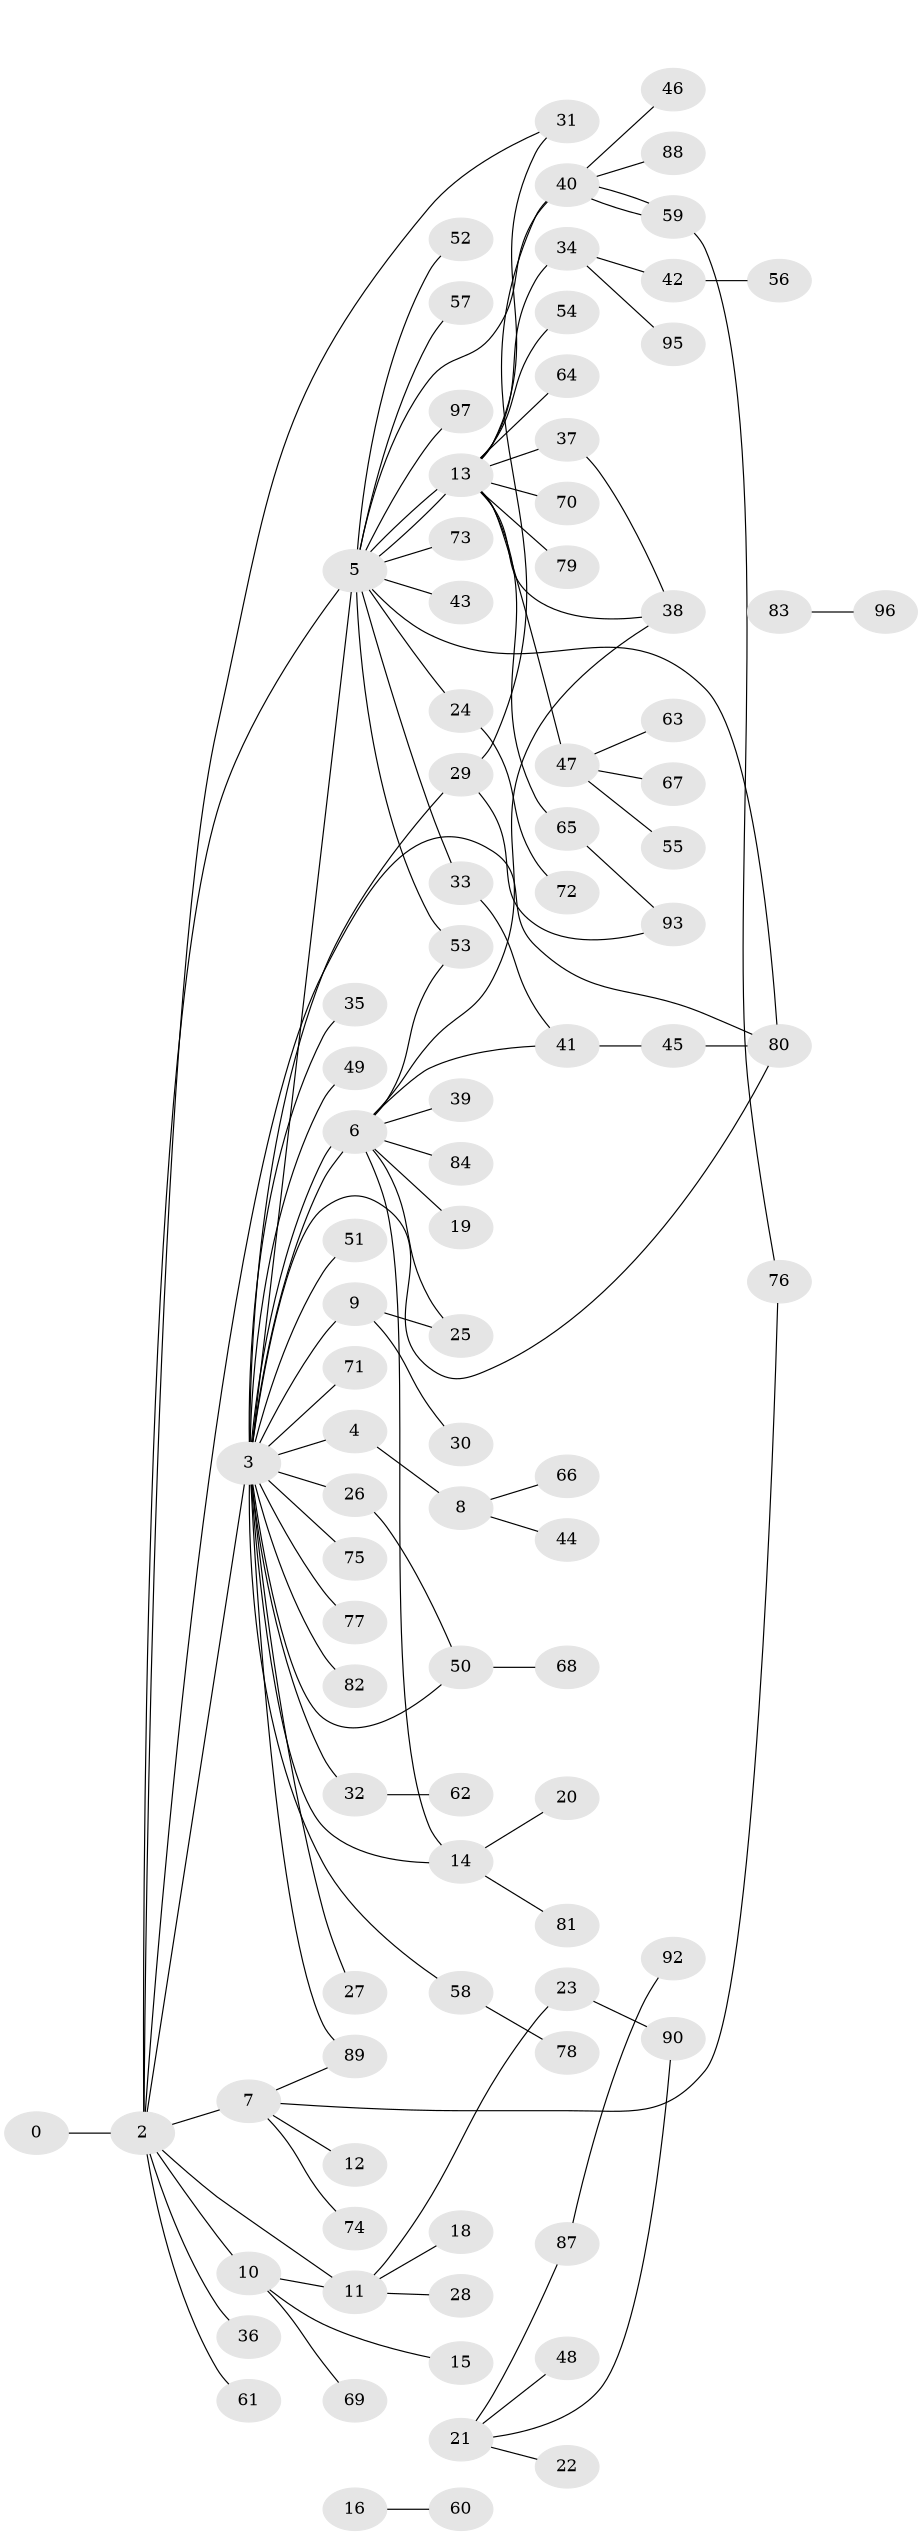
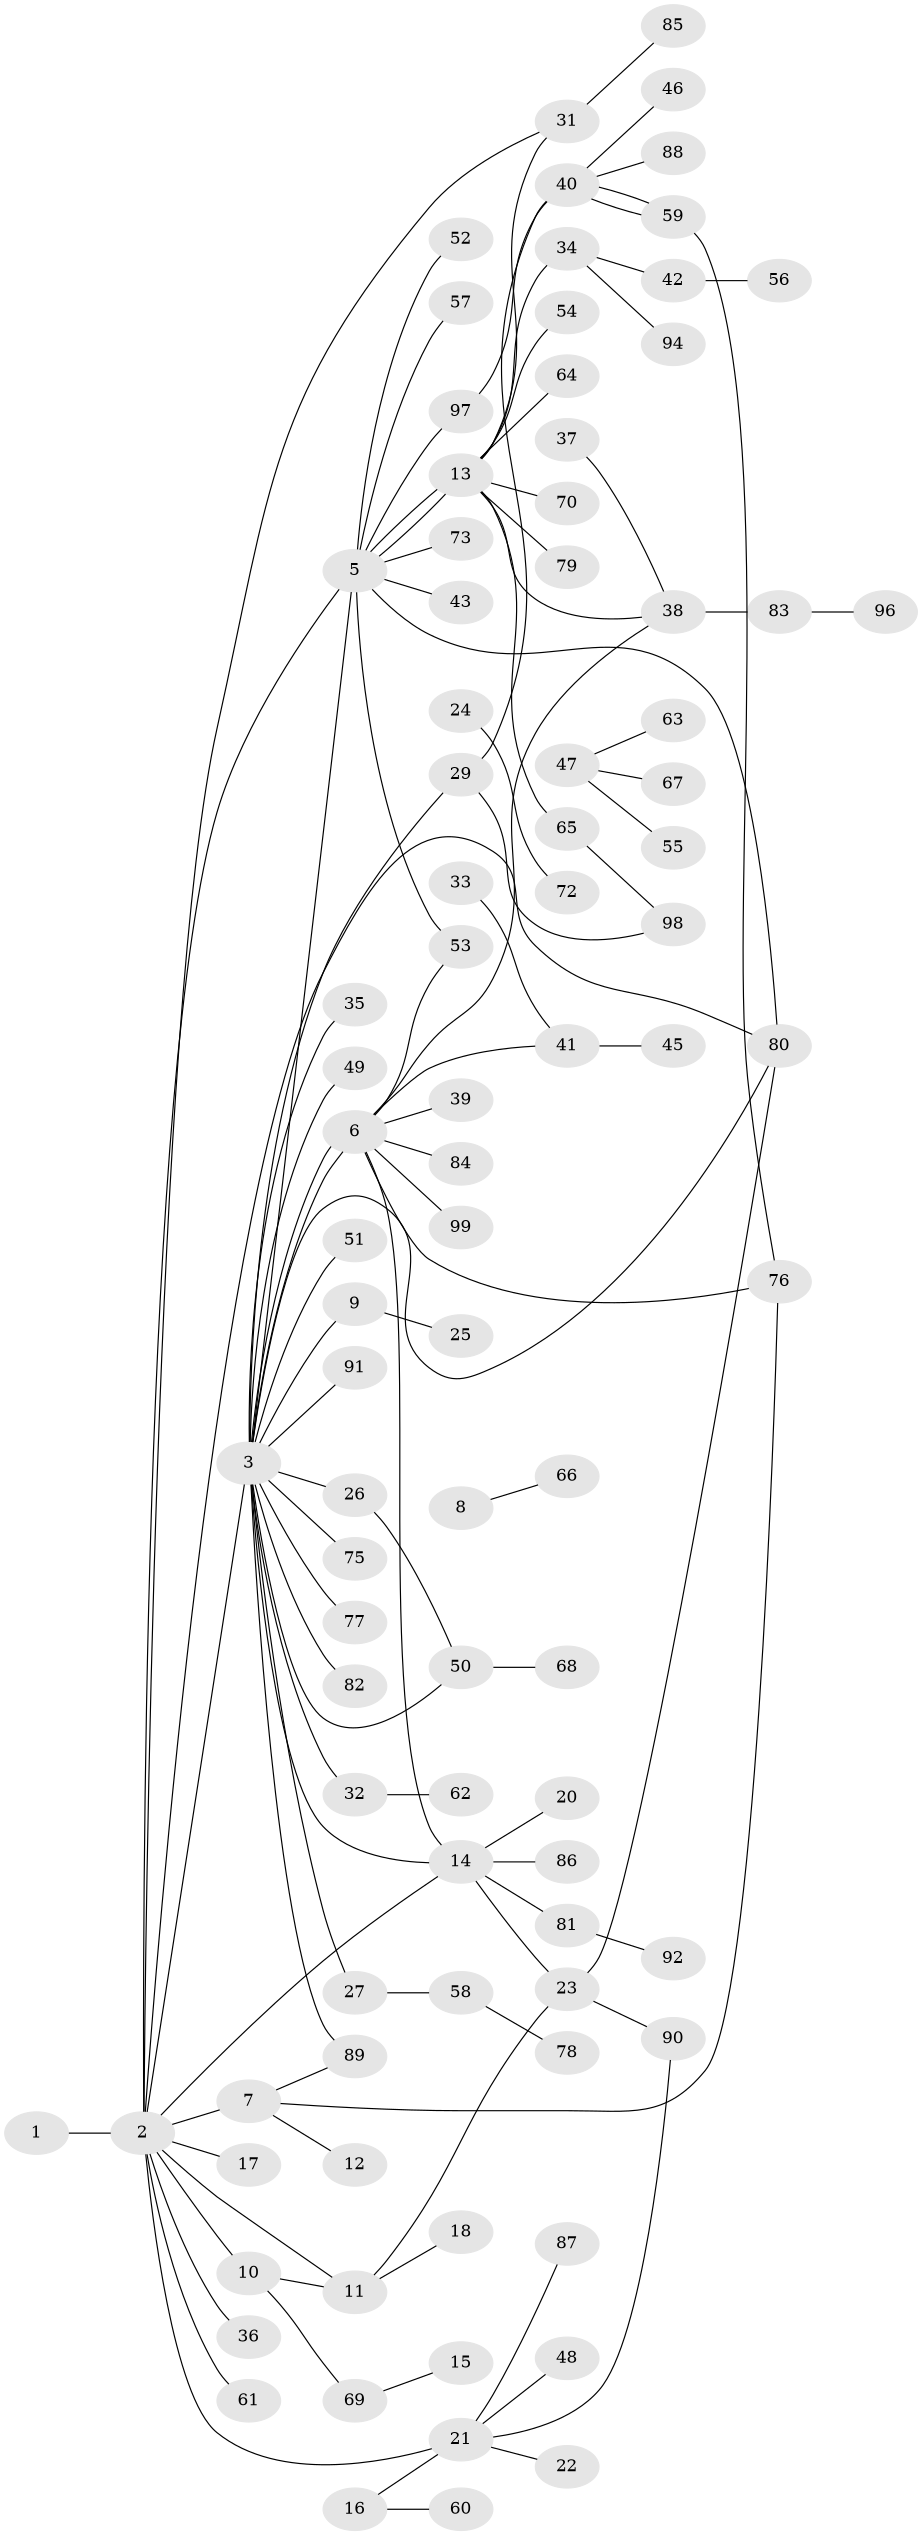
node "85": added
node "95": label "95" -> "94"
edge "40" -- "5": now "40" -- "97"
edge "37" -- "13": removed
edge "38" -- "83": added
edge "13" -- "47": removed
edge "5" -- "24": removed
edge "5" -- "33": removed
node "93": label "93" -> "98"
edge "45" -- "80": now "23" -- "80"
edge "6" -- "25": now "6" -- "76"
node "19": label "19" -> "99"
node "71": label "71" -> "91"
node "4": removed
node "30": removed
node "44": removed
edge "3" -- "58": now "27" -- "58"
node "86": added
edge "14" -- "23": added
edge "14" -- "2": added
edge "92" -- "87": now "92" -- "81"
node "0": label "0" -> "1"
node "17": added
node "74": removed
node "28": removed
edge "10" -- "15": now "69" -- "15"
edge "2" -- "21": added
edge "21" -- "16": added
